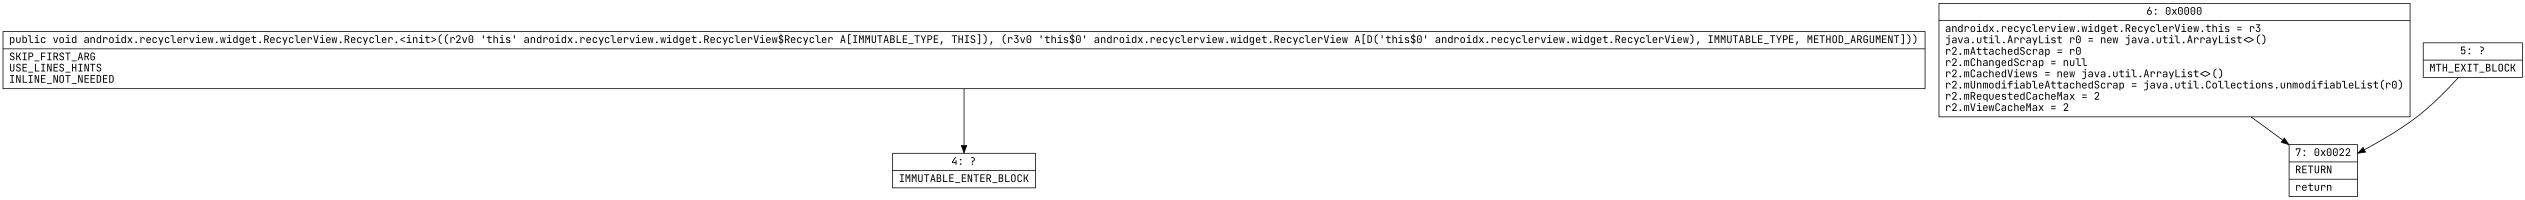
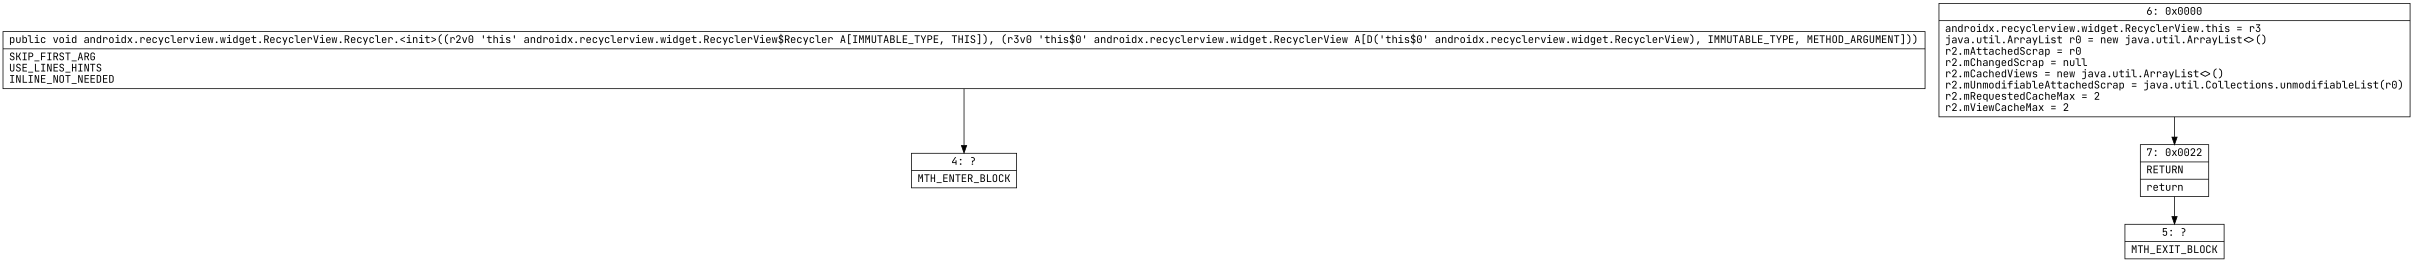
edge "5: ?" -> "7: 0x0022": reversed
node "4: ?": text "IMMUTABLE_ENTER_BLOCK" -> "MTH_ENTER_BLOCK"
